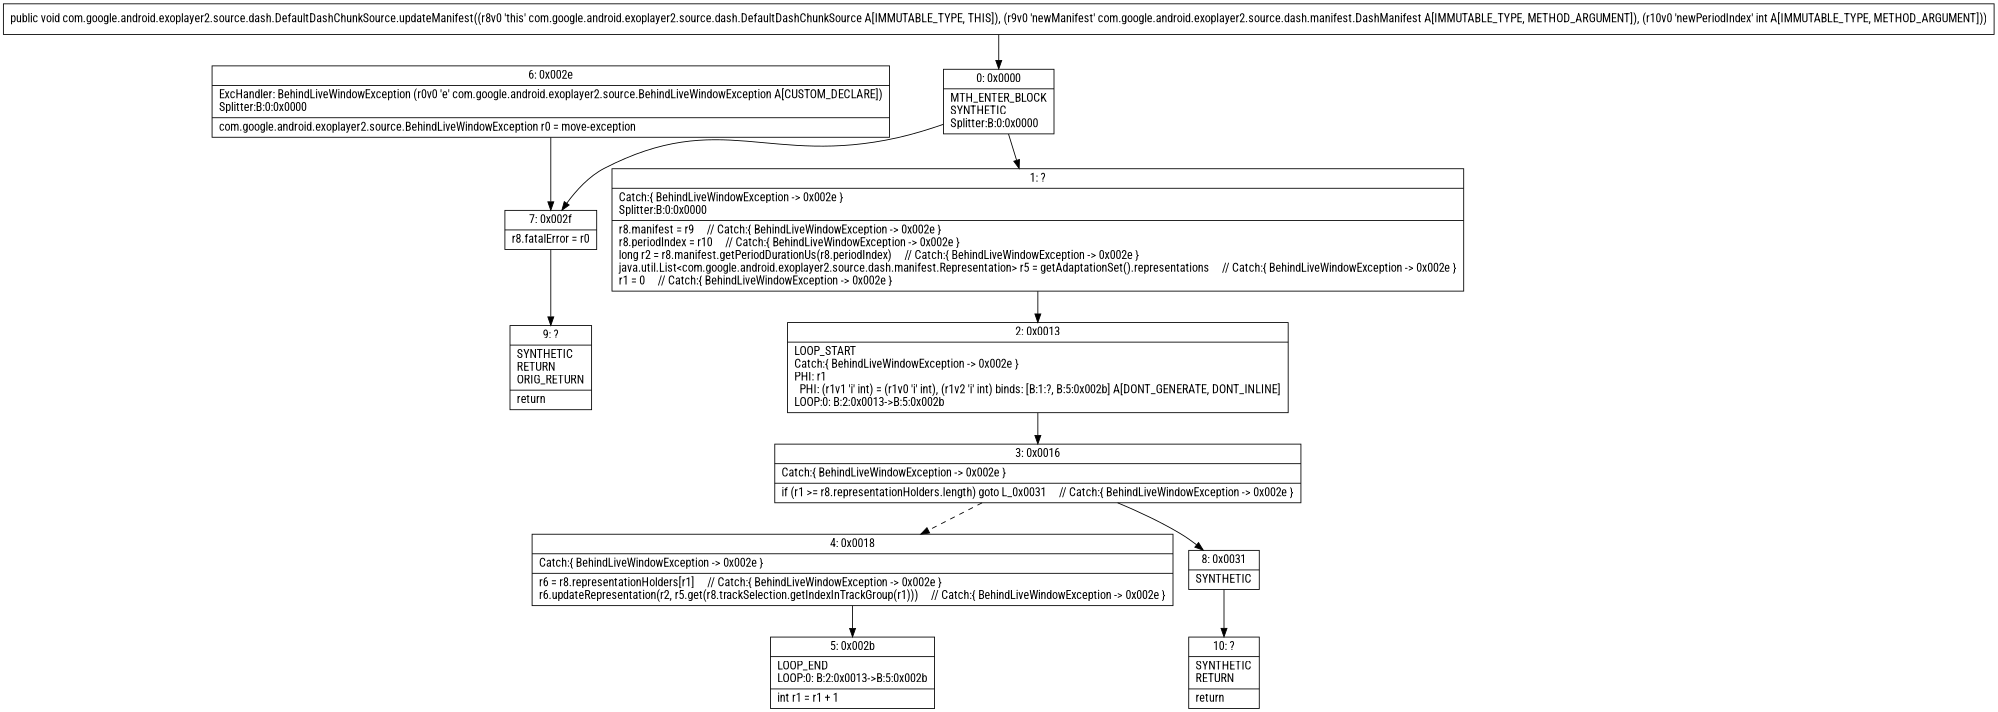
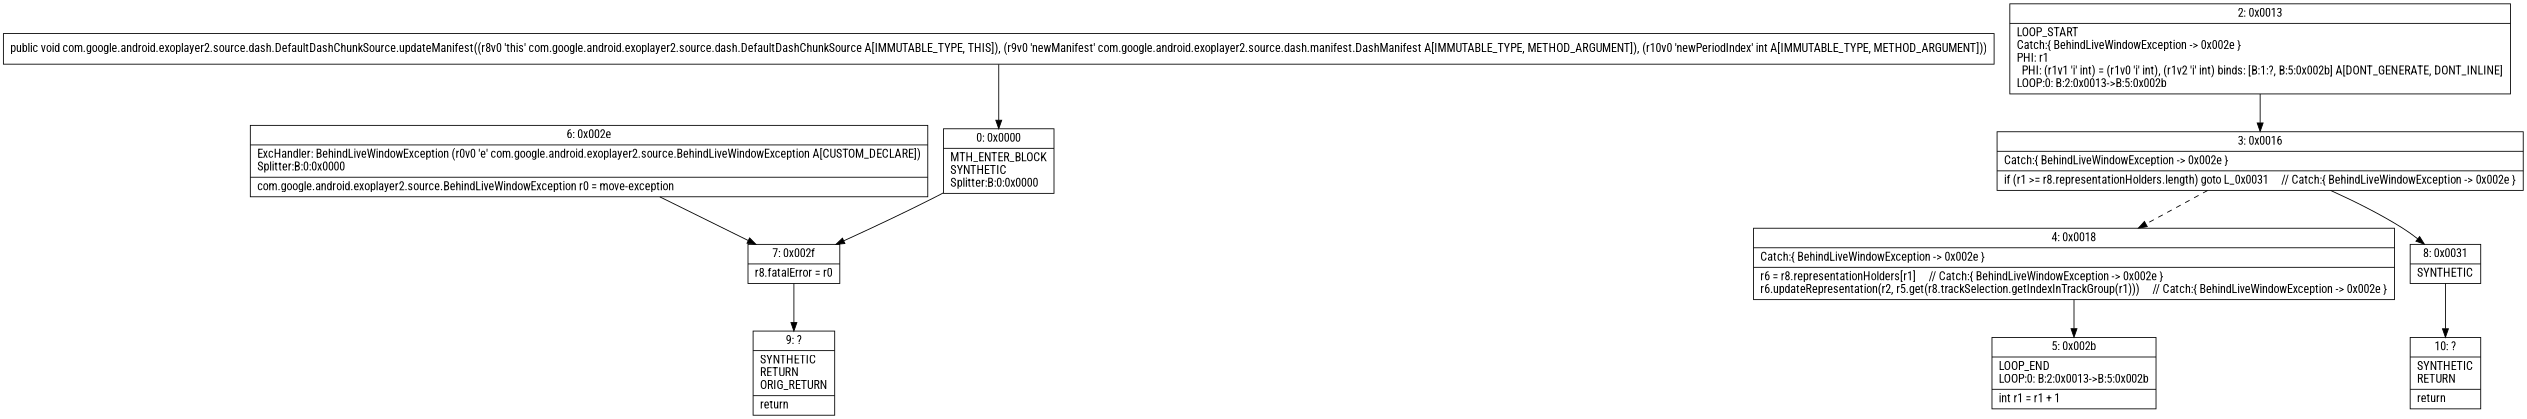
node "1: ?": removed
